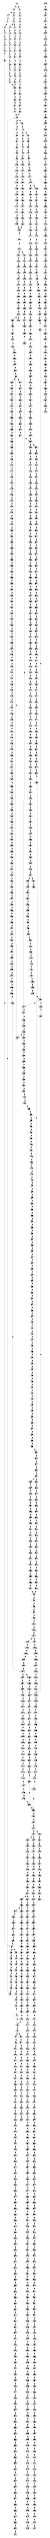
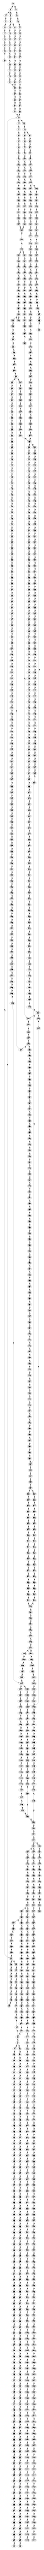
edge "S921" -> "S939": now "S933" -> "S939"
node "S174": added
